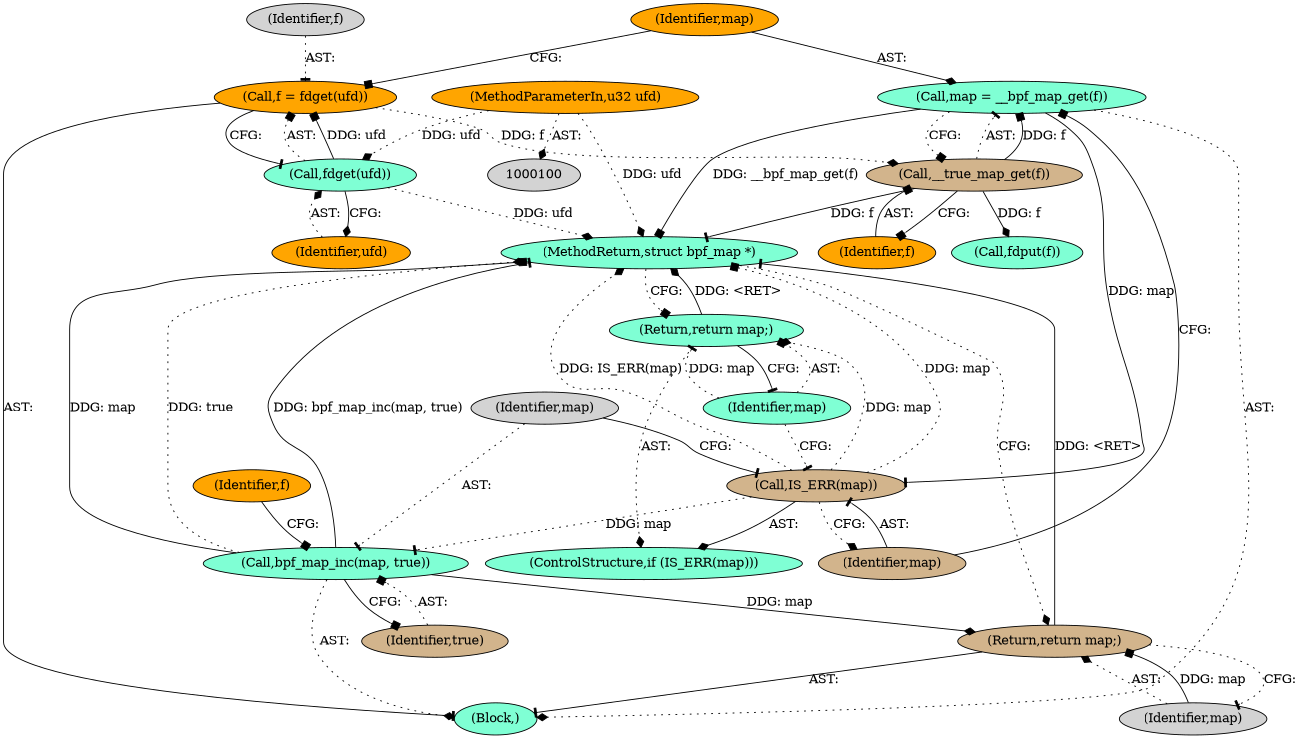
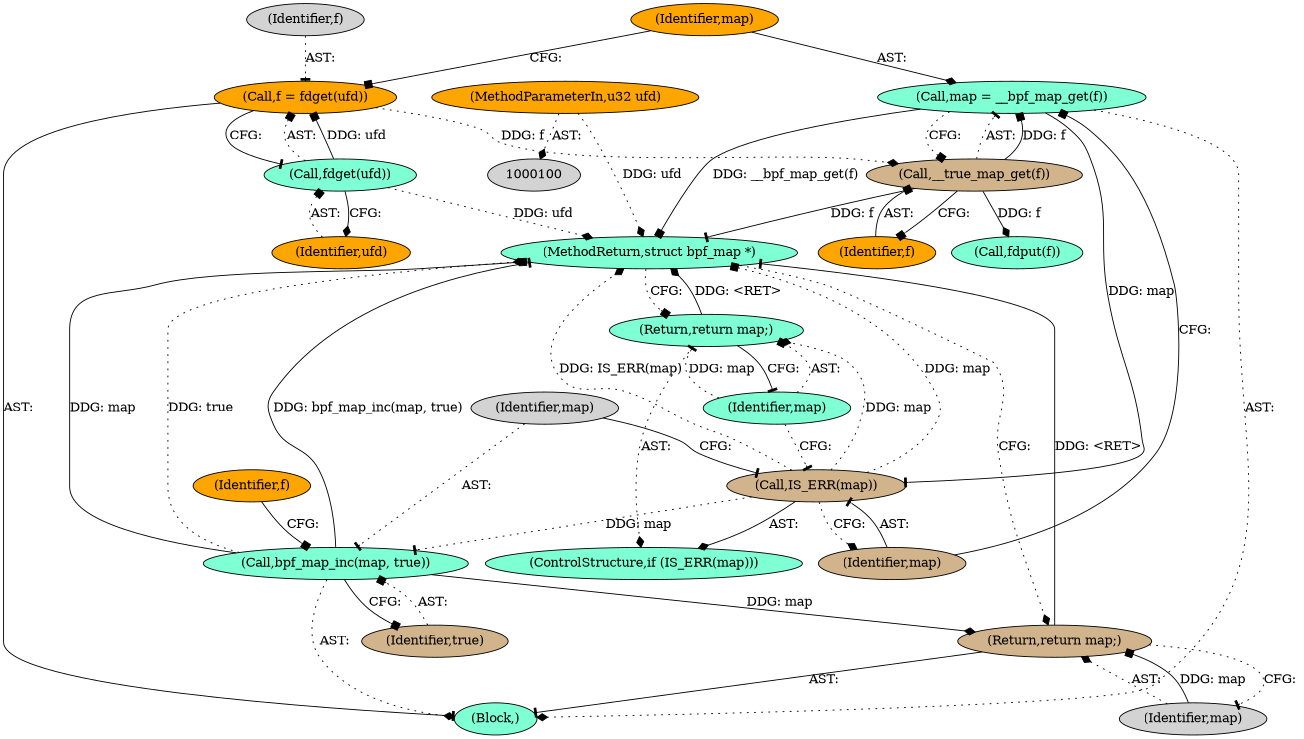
edge "(MethodParameterIn,u32 ufd)" -> "(Call,fdget(ufd))": removed, label "DDG: ufd"
edge "(Identifier,ufd)" -> "(Call,fdget(ufd))": arrowhead diamond -> box
